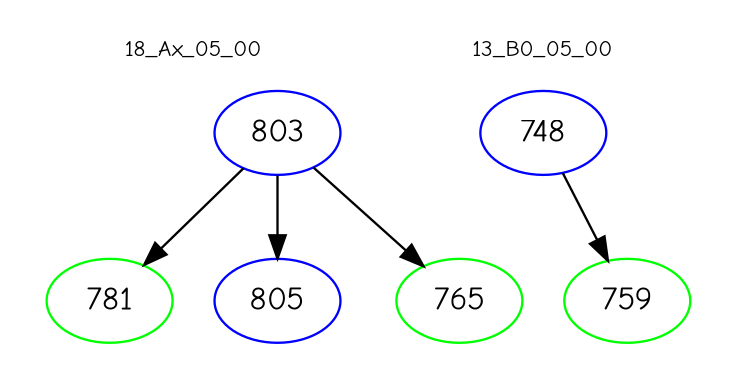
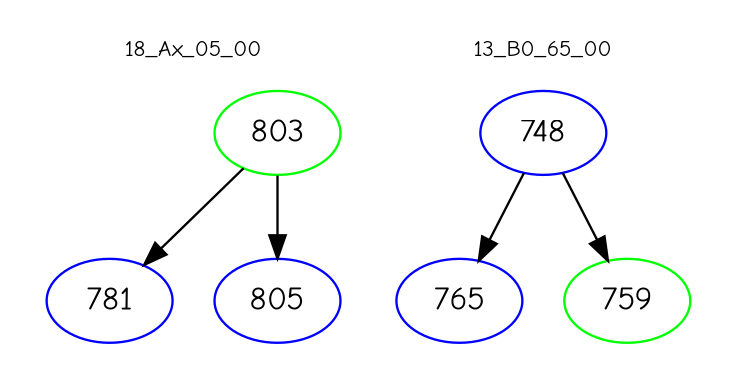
cluster "13_B0_05_00": label "13_B0_05_00" -> "13_B0_65_00"
node "803": color blue -> green
edge "803" -> "765": now "748" -> "765"
node "781": color green -> blue
node "765": color green -> blue
